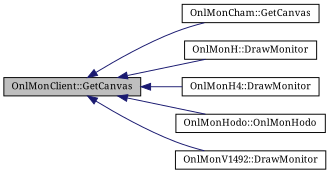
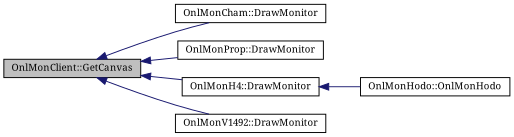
node "OnlMonCham::GetCanvas": label "OnlMonCham::GetCanvas" -> "OnlMonCham::DrawMonitor"
node "OnlMonH::DrawMonitor": label "OnlMonH::DrawMonitor" -> "OnlMonProp::DrawMonitor"
edge "OnlMonHodo::OnlMonHodo" -> "OnlMonClient::GetCanvas": now "OnlMonHodo::OnlMonHodo" -> "OnlMonH4::DrawMonitor"
